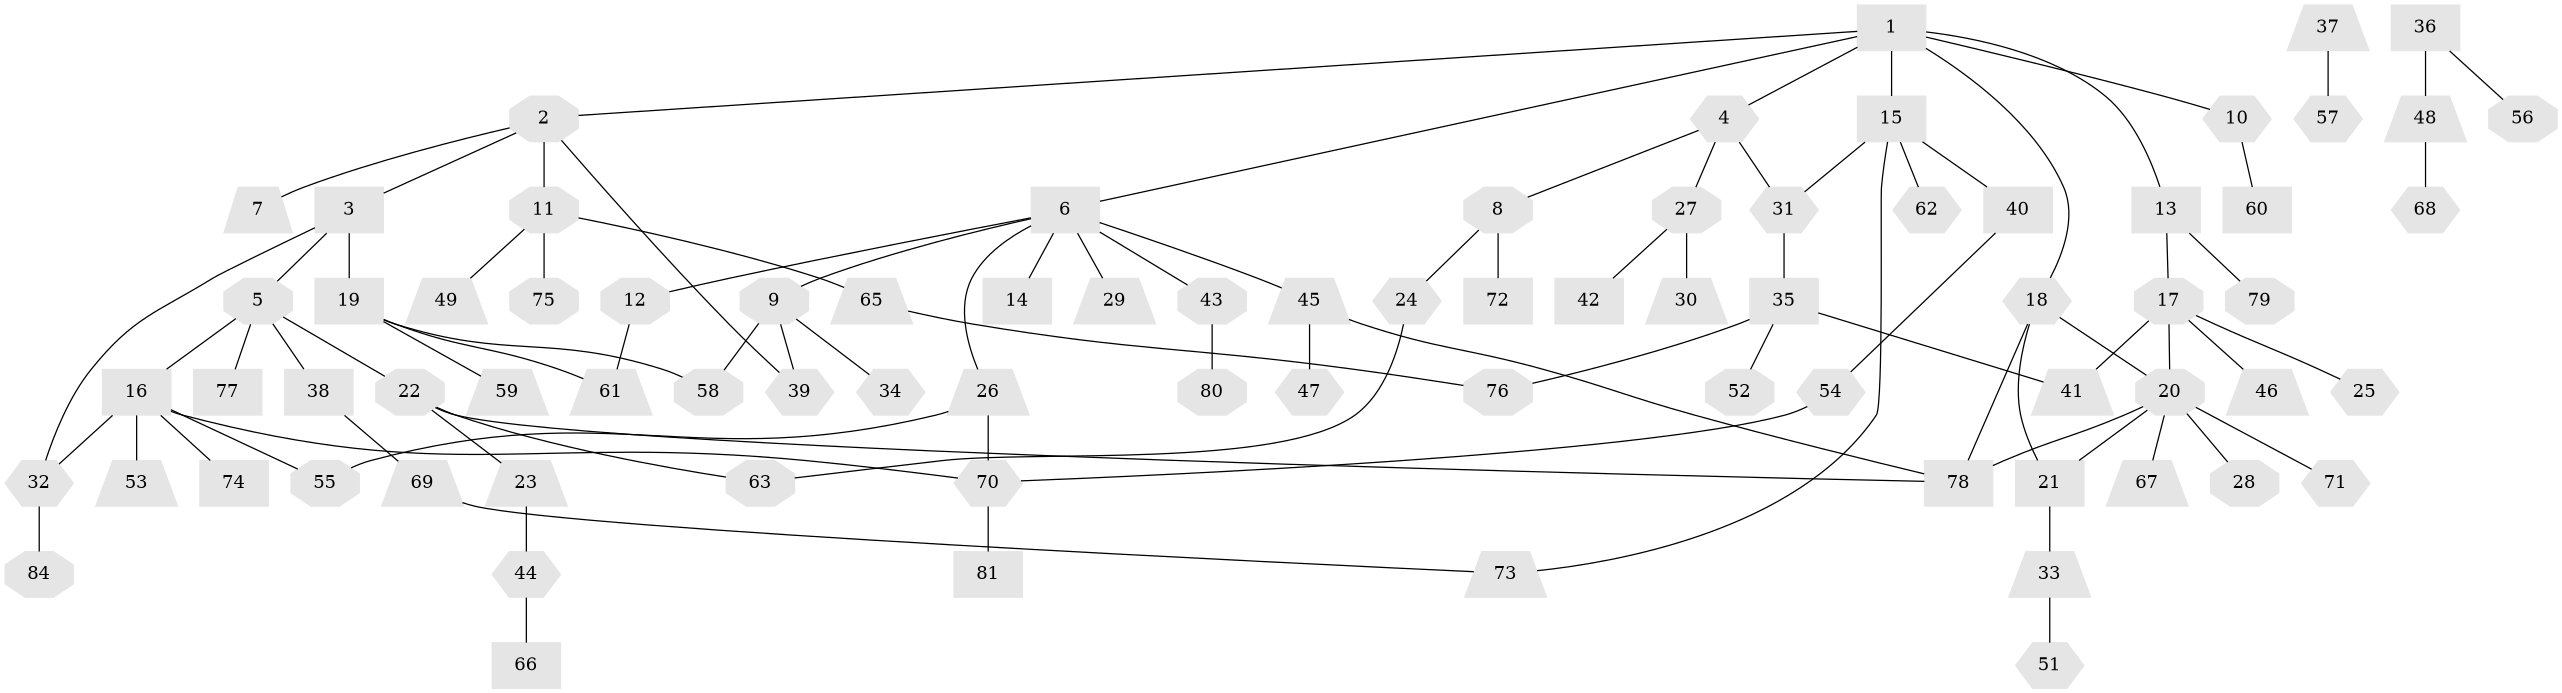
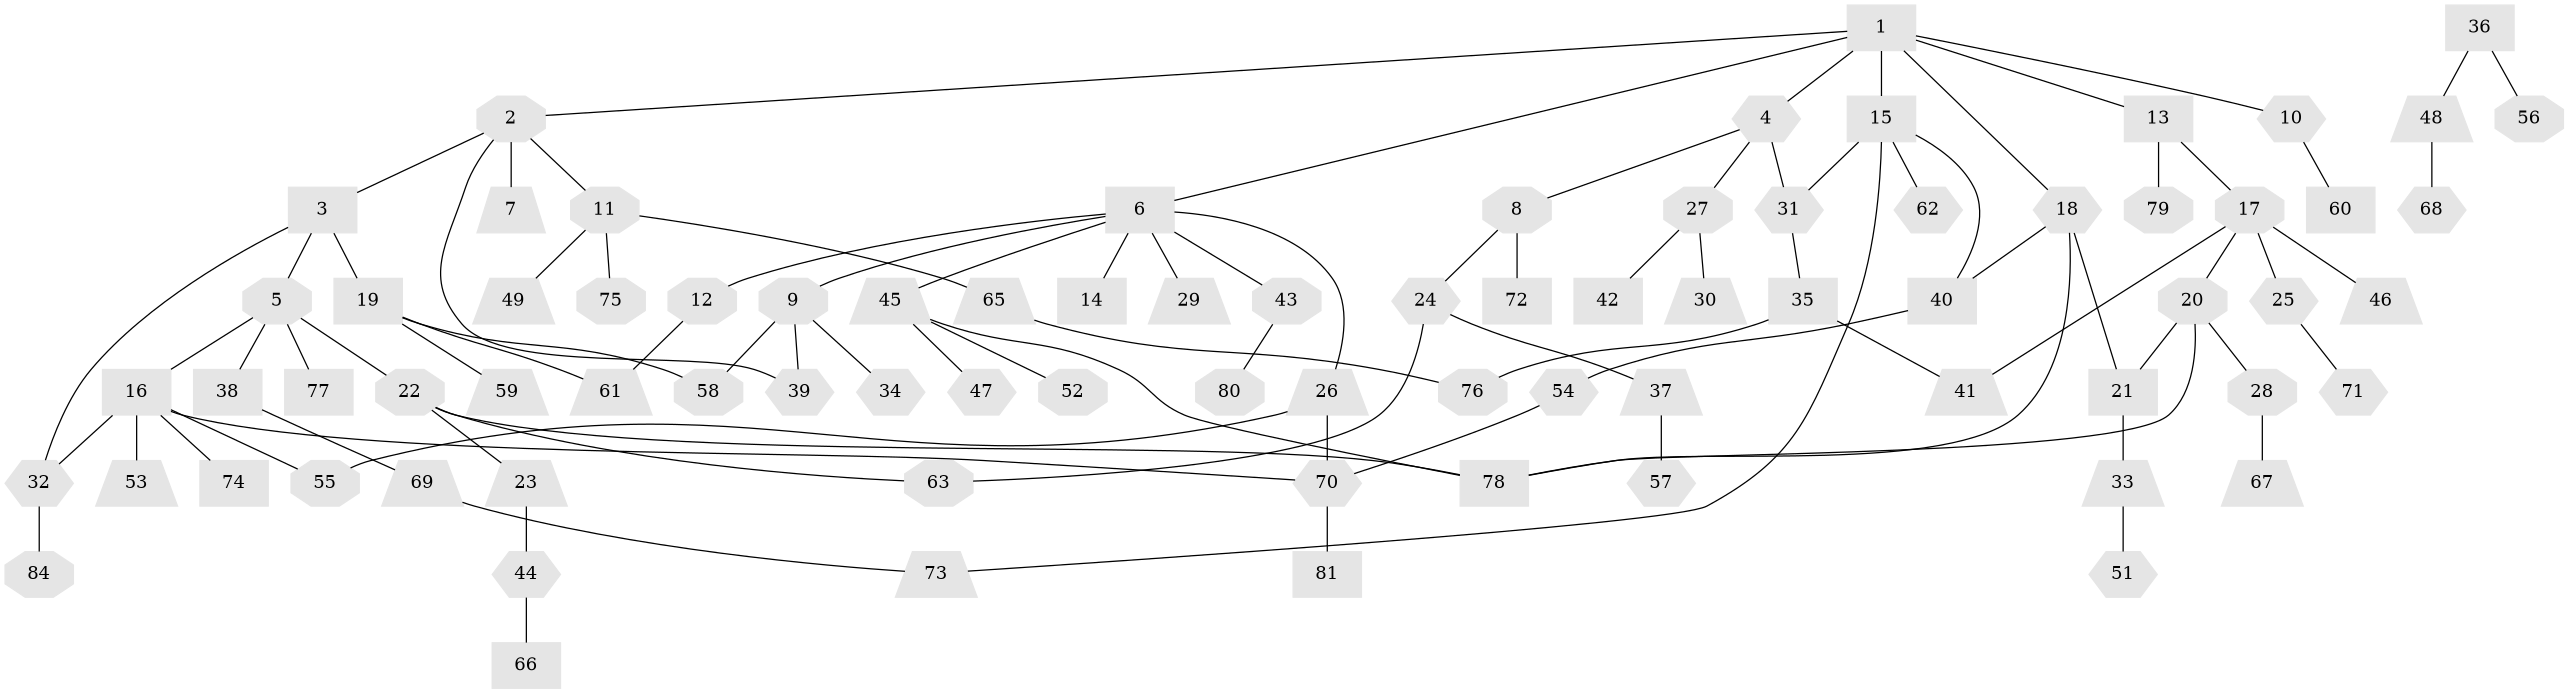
edge "18" -- "20": now "18" -- "40"
edge "35" -- "52": now "45" -- "52"
edge "24" -- "37": added
edge "20" -- "67": now "28" -- "67"
edge "20" -- "71": now "25" -- "71"
